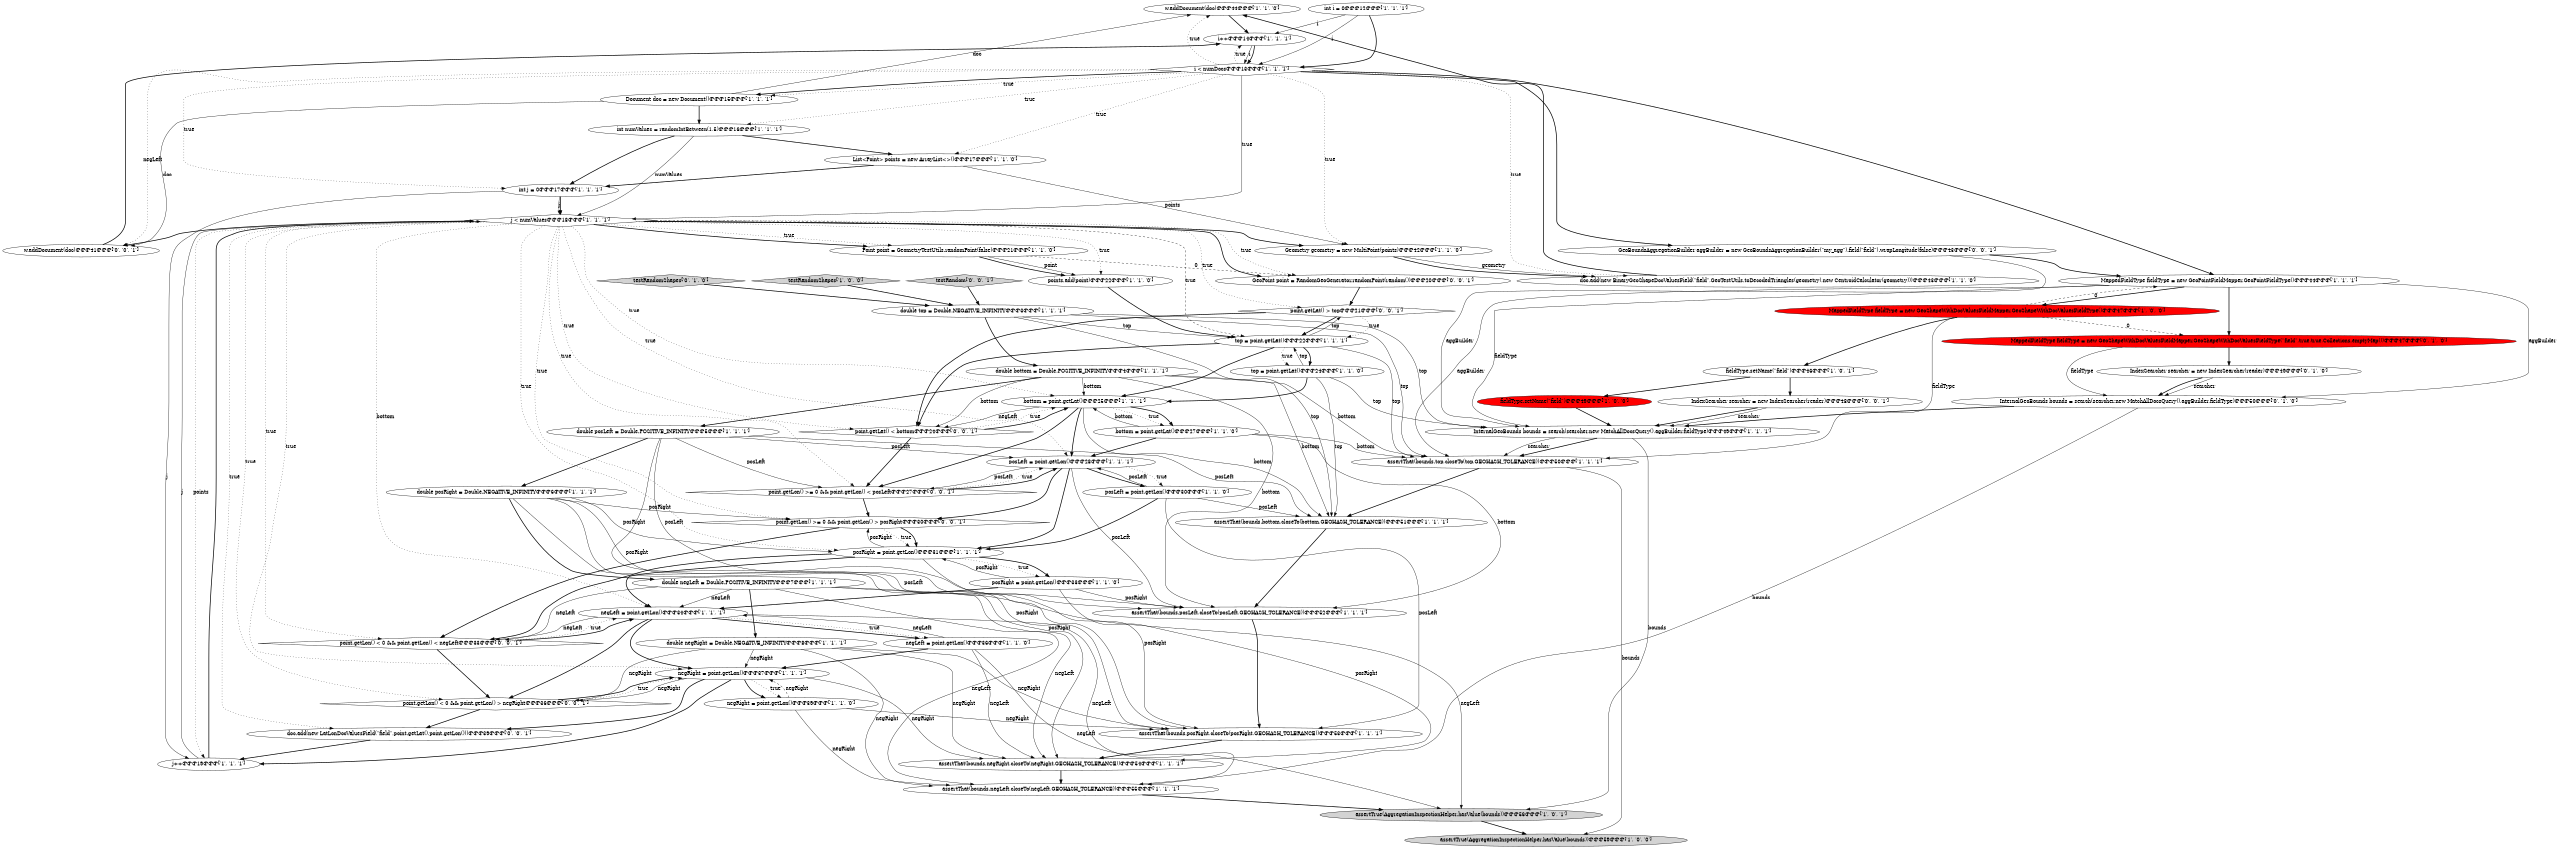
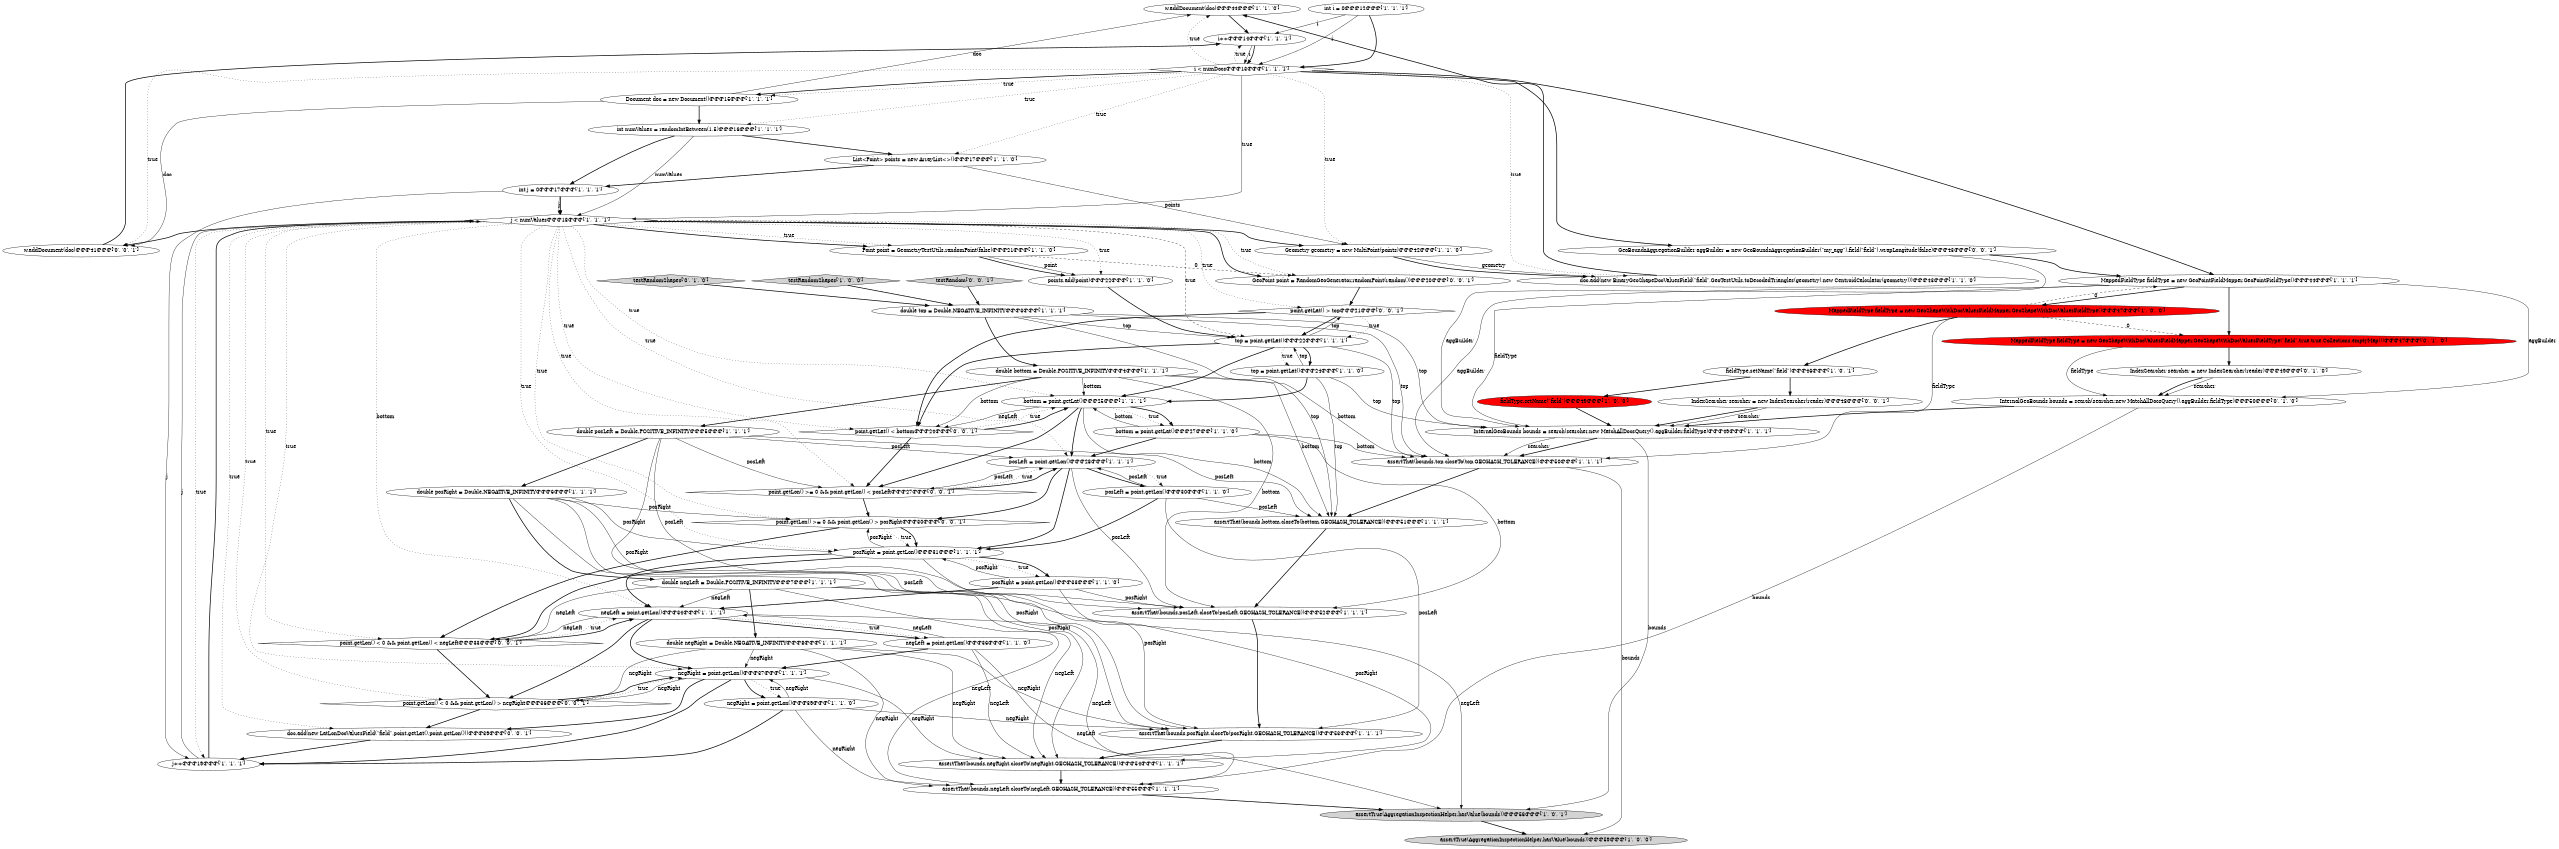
edge "i < numDocs@@@13@@@['1', '1', '1']" -> "int j = 0@@@17@@@['1', '1', '1']": removed, label "true"
edge "i < numDocs@@@13@@@['1', '1', '1']" -> "w.addDocument(doc)@@@41@@@['0', '0', '1']": label "negLeft" -> "true"
edge "j < numValues@@@18@@@['1', '1', '1']" -> "j++@@@19@@@['1', '1', '1']": label "points" -> "true"
edge "negRight = point.getLon()@@@39@@@['1', '1', '0']" -> "negRight = point.getLon()@@@37@@@['1', '1', '1']": style dashed -> solid
edge "negRight = point.getLon()@@@39@@@['1', '1', '0']" -> "j++@@@19@@@['1', '1', '1']": added
